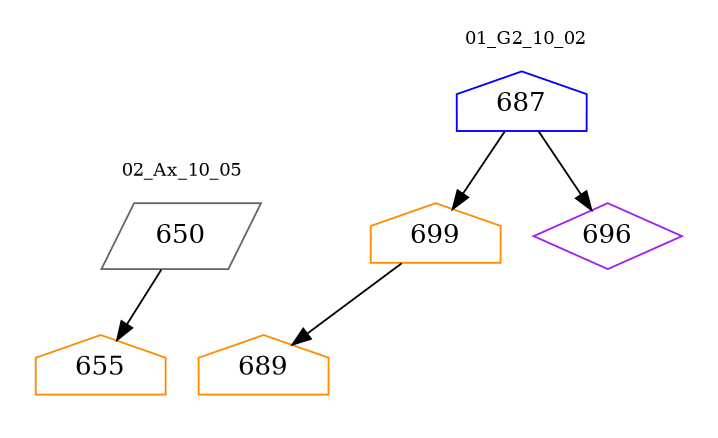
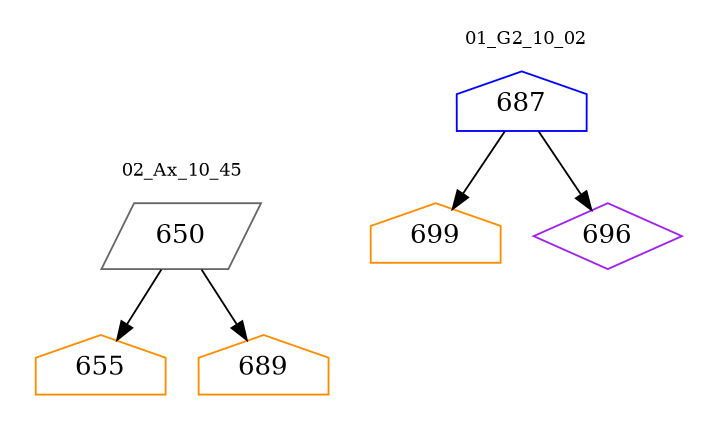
cluster "02_Ax_10_05": label "02_Ax_10_05" -> "02_Ax_10_45"
edge "699" -> "689": now "650" -> "689"
